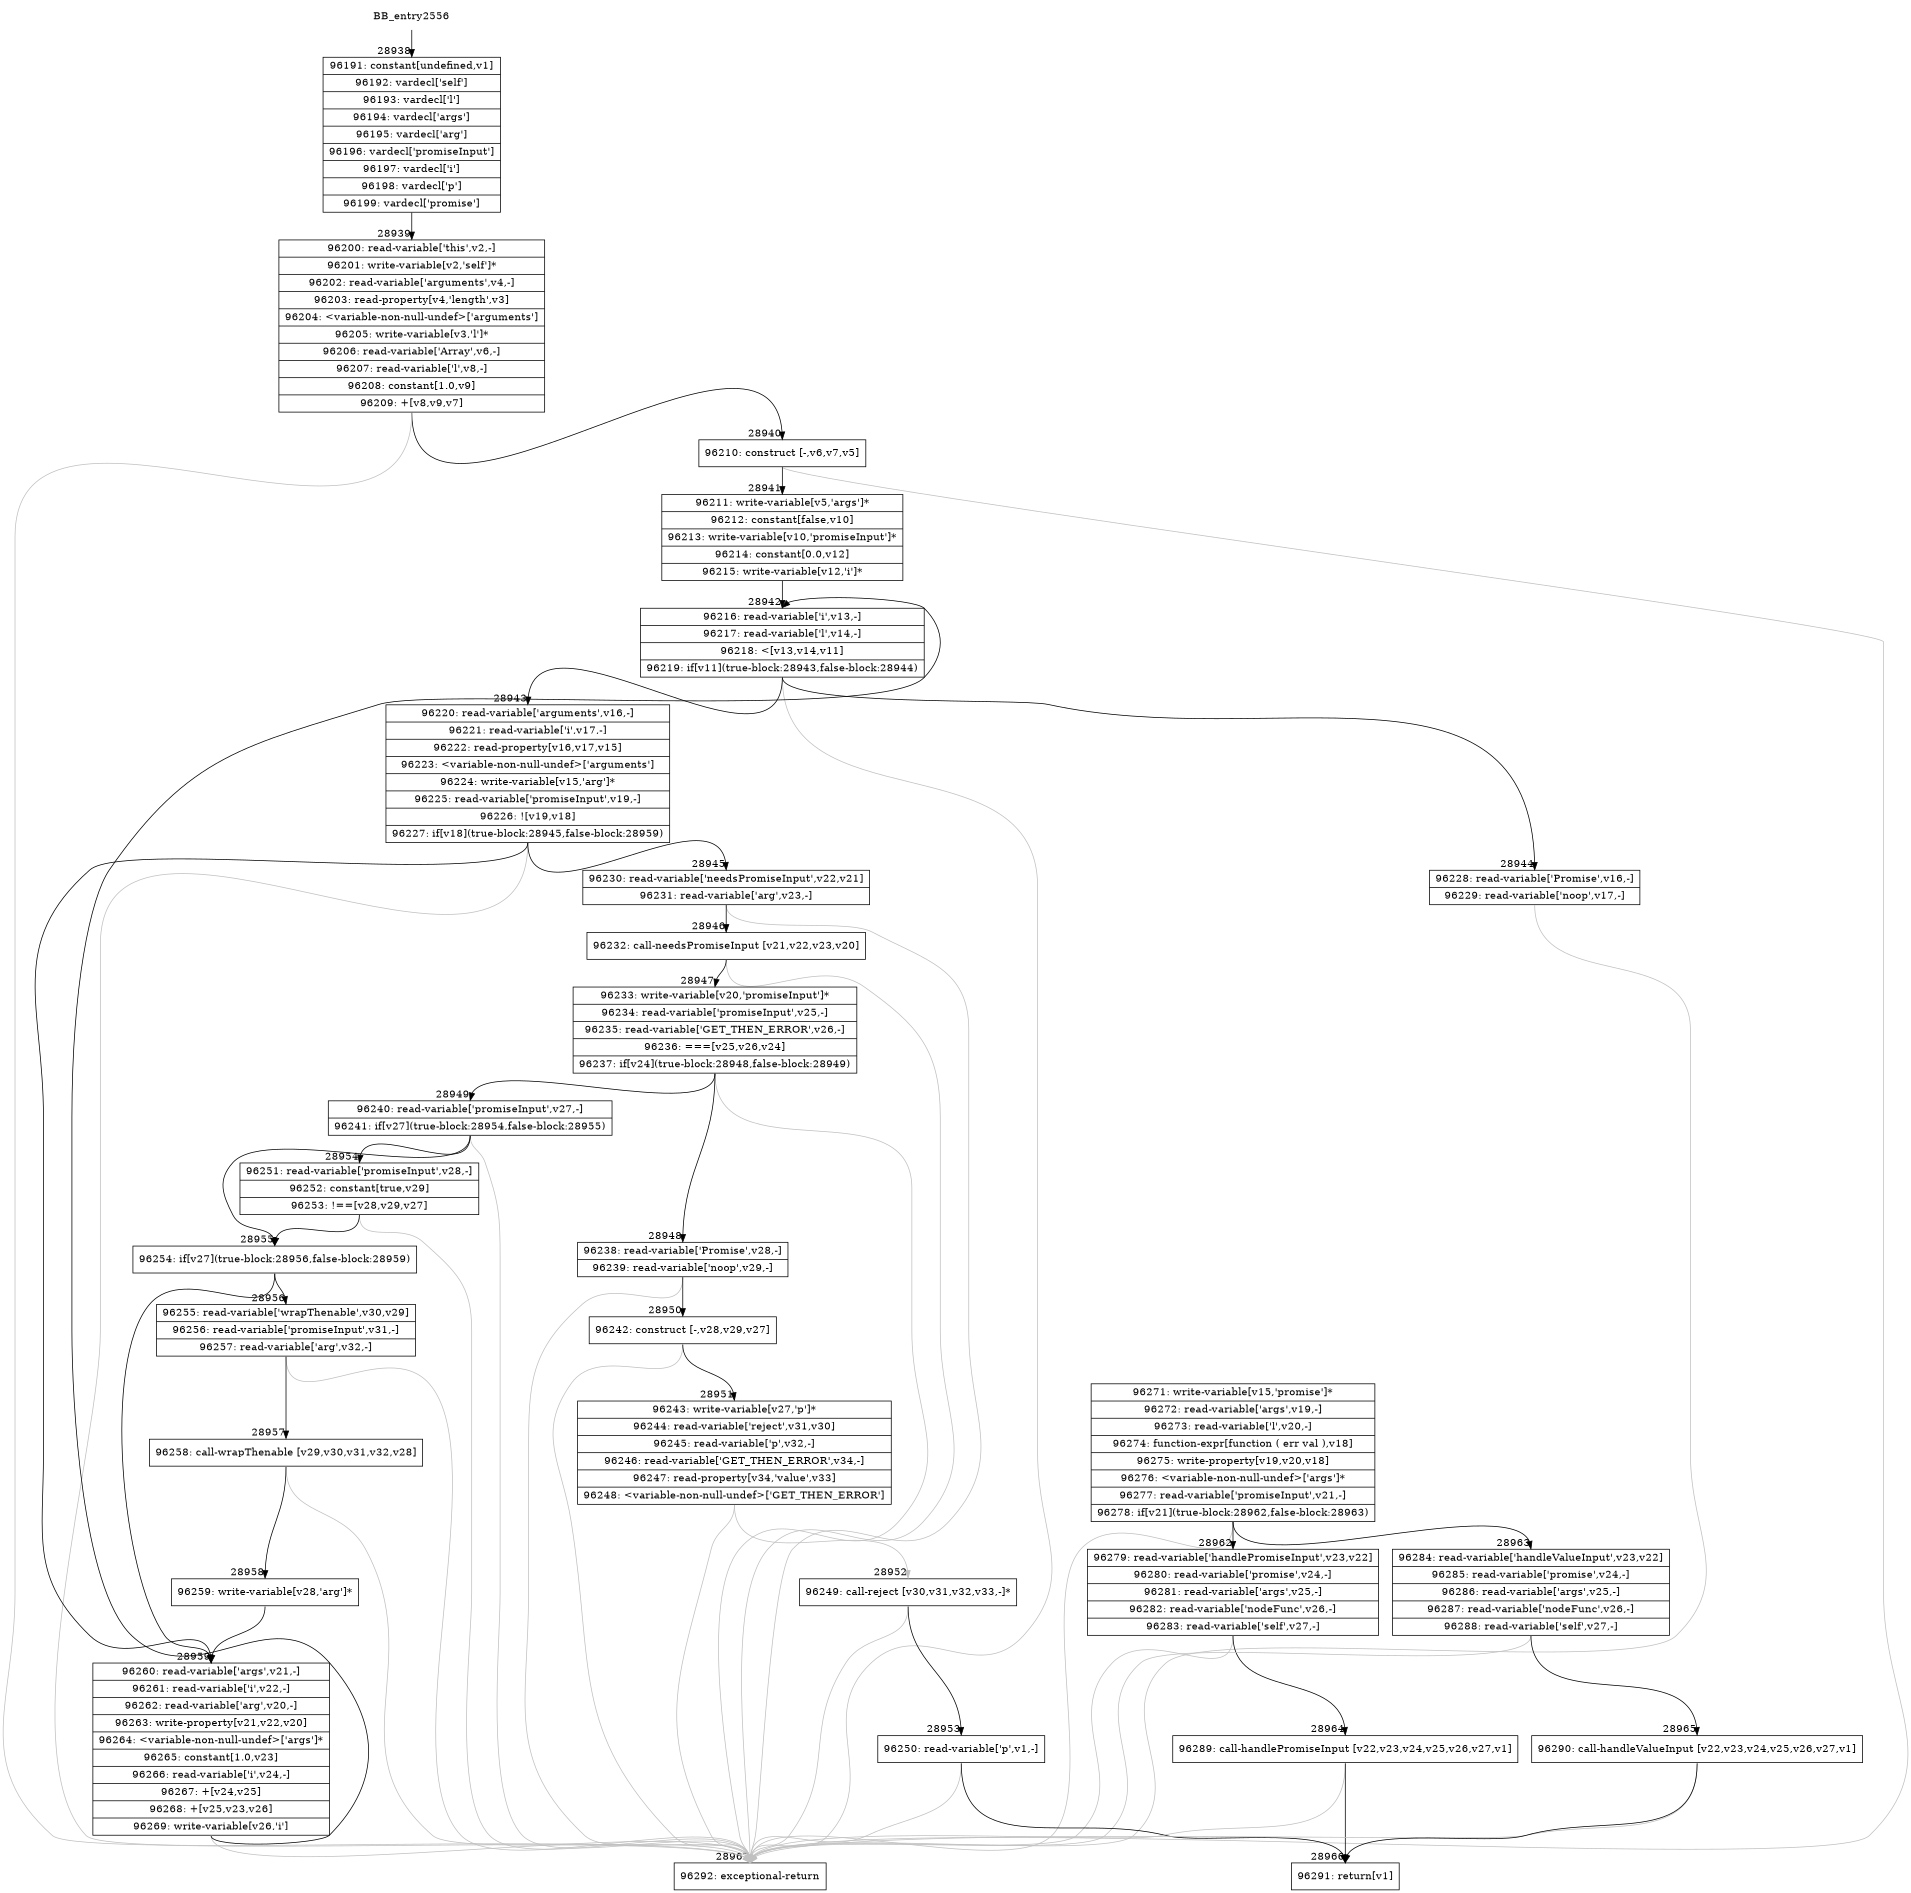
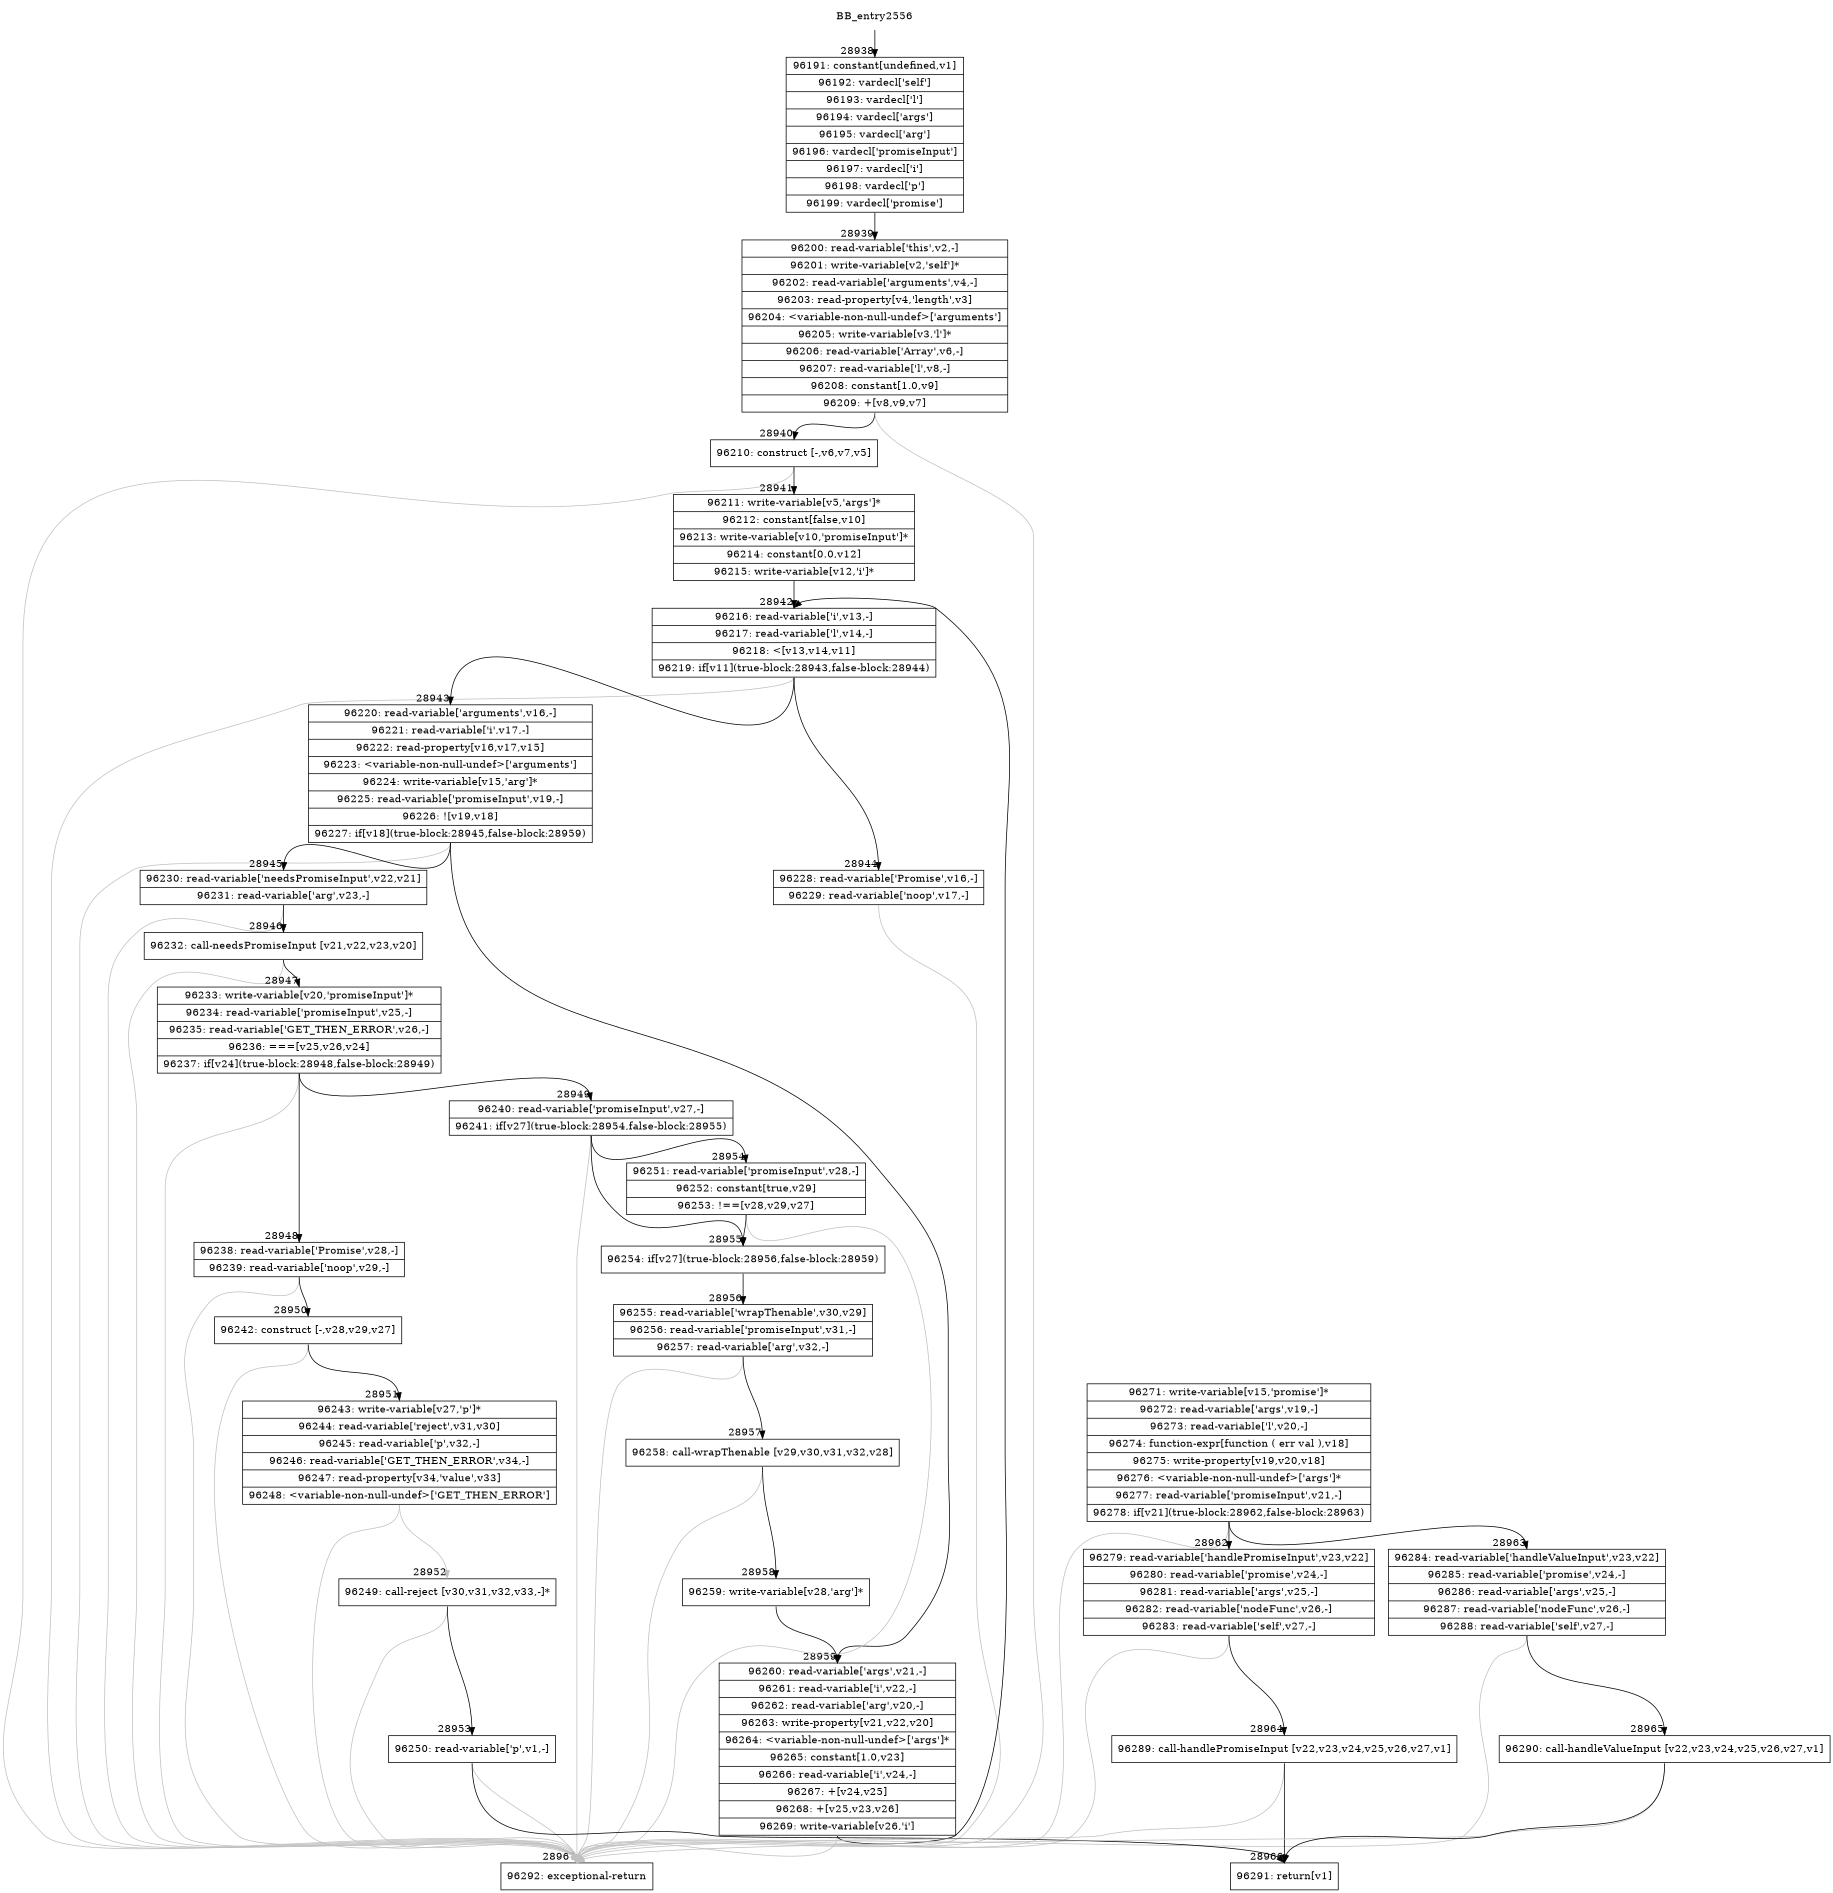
edge "96254: if[v27](true-block:28956,false-block:28959)" -> "96260: read-variable['args',v21,-]": removed
